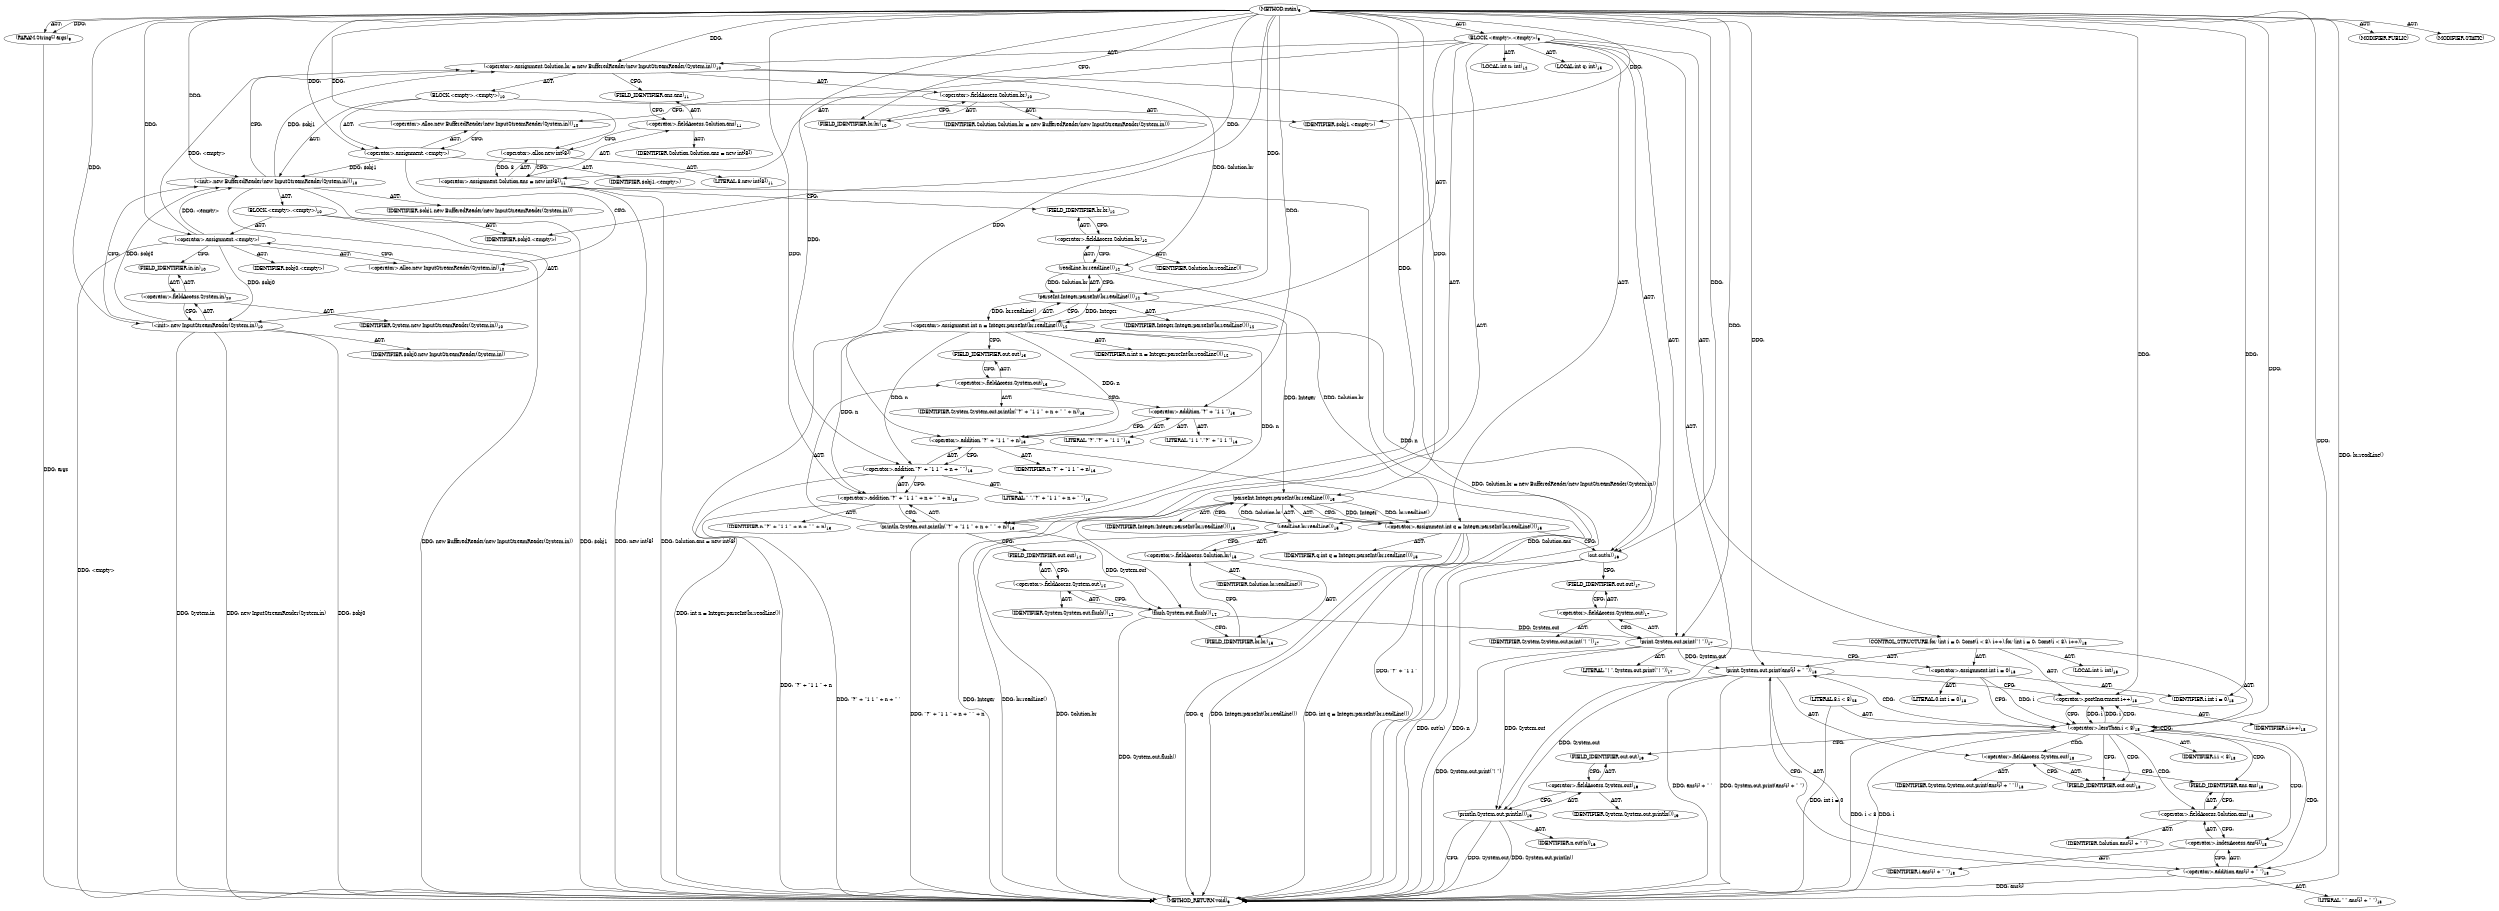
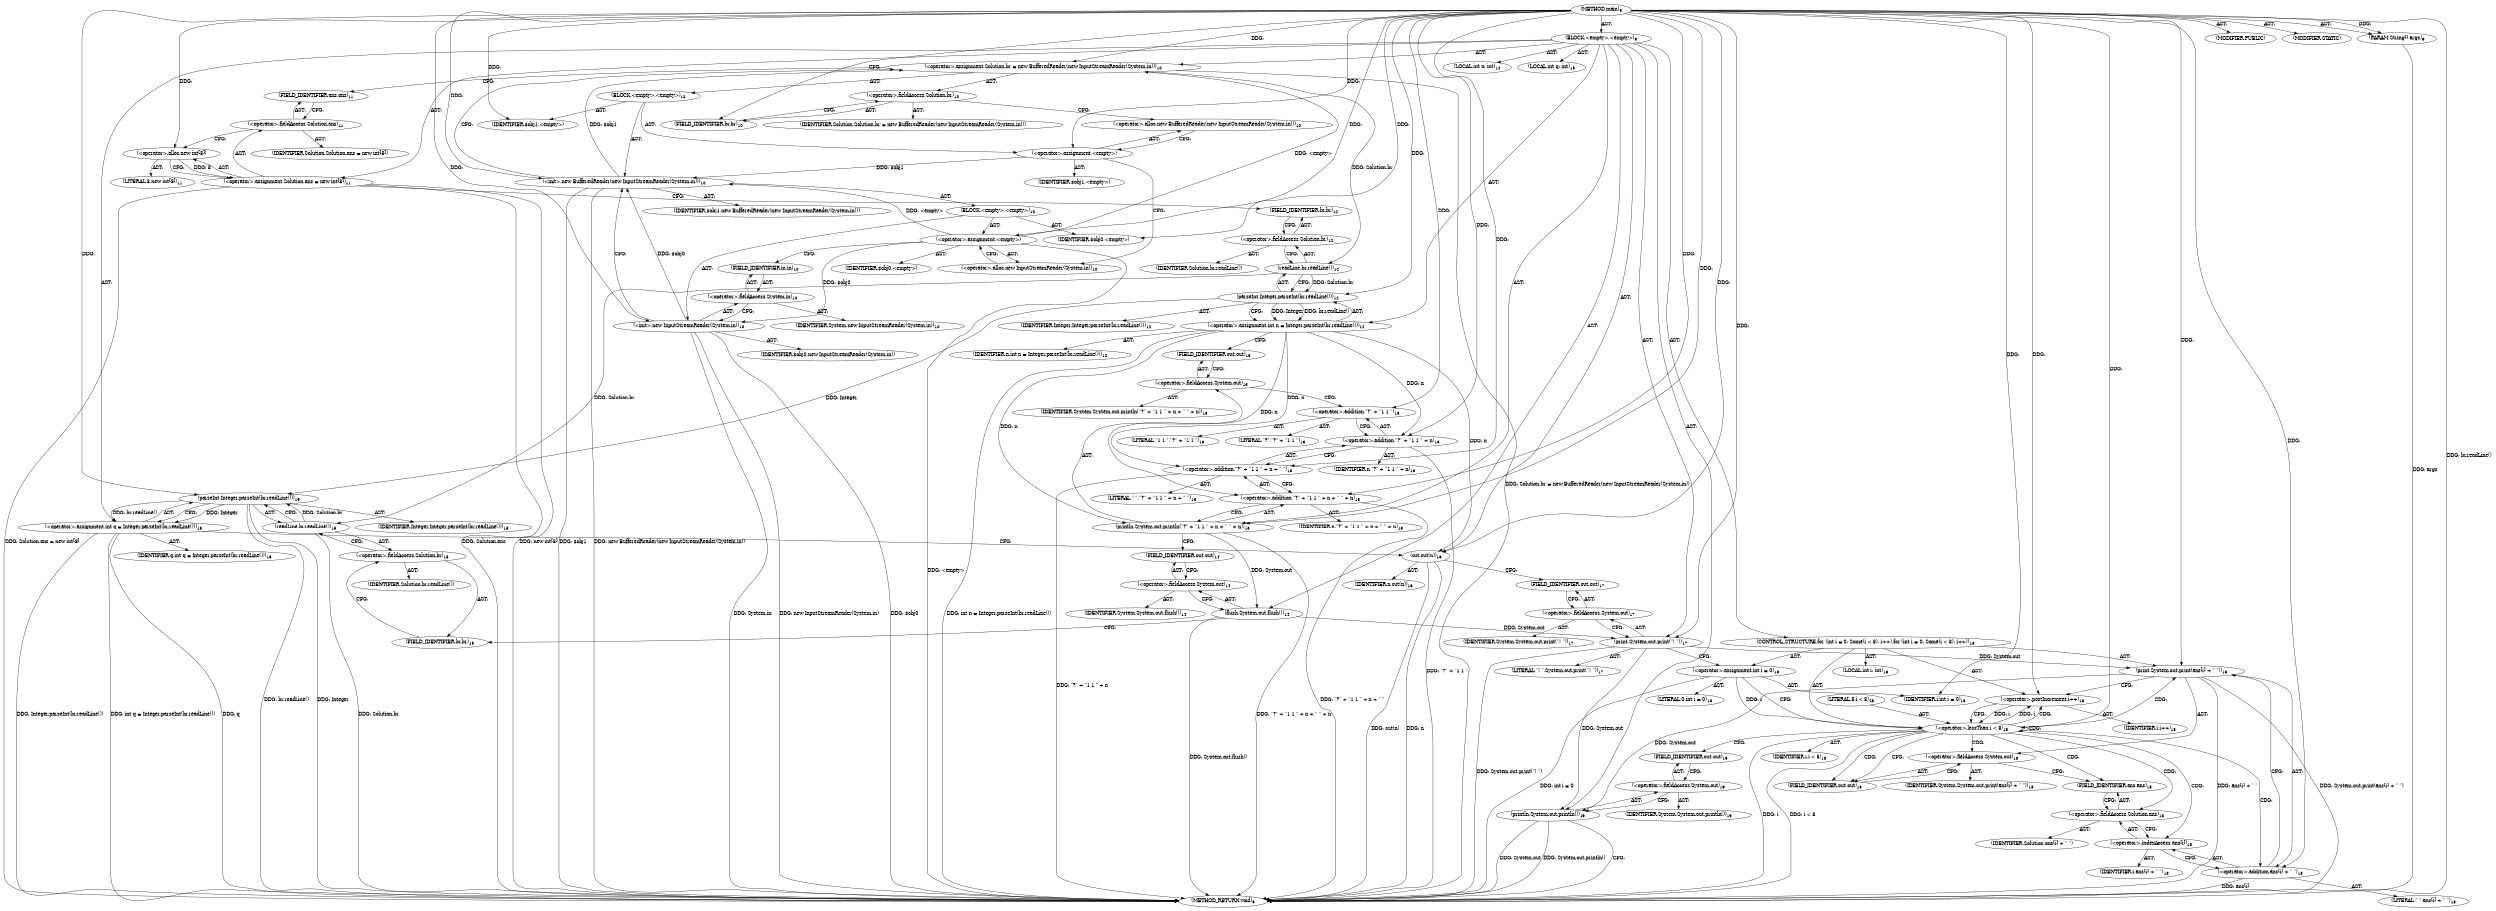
node "(<operator>.fieldAccess,System.in)": text "20" -> "10"
edge "(println,System.out.println())" -> "(IDENTIFIER,n,cut(n))": now "(cut,cut(n))" -> "(IDENTIFIER,n,cut(n))"
edge "(LITERAL,8,i < 8)" -> "(METHOD_RETURN,void)": now "(<operator>.assignment,int i = 0)" -> "(METHOD_RETURN,void)"
